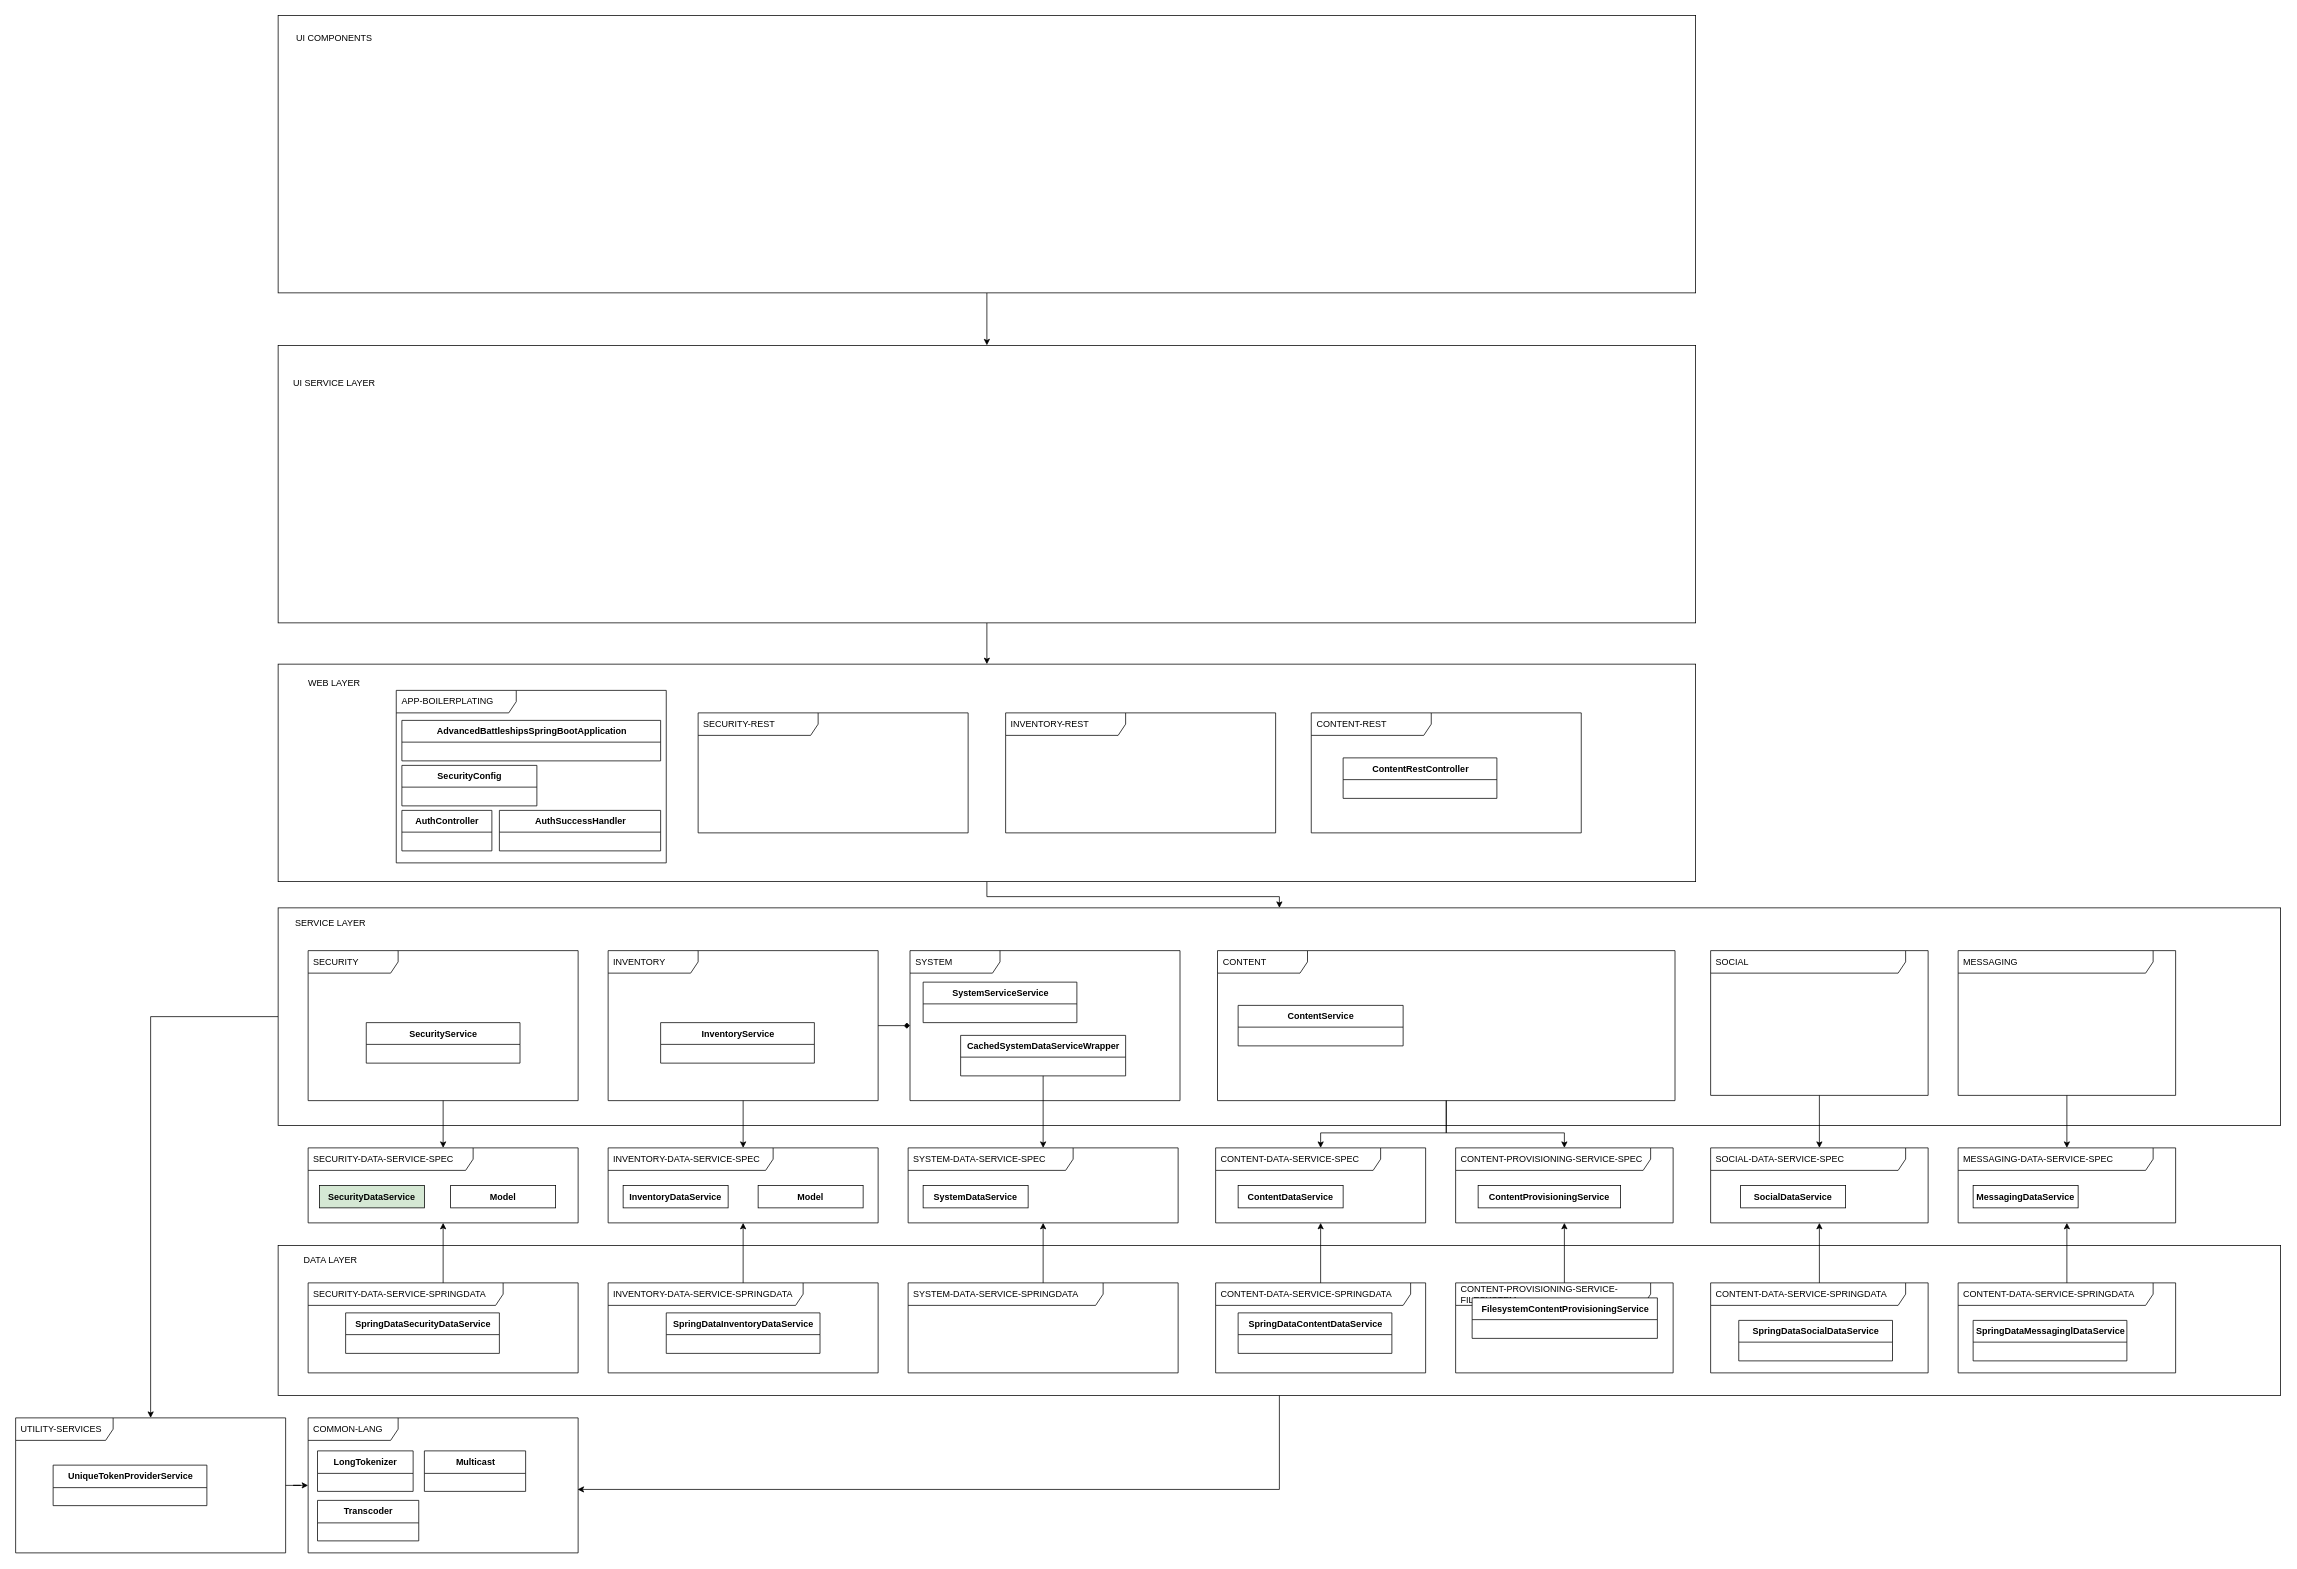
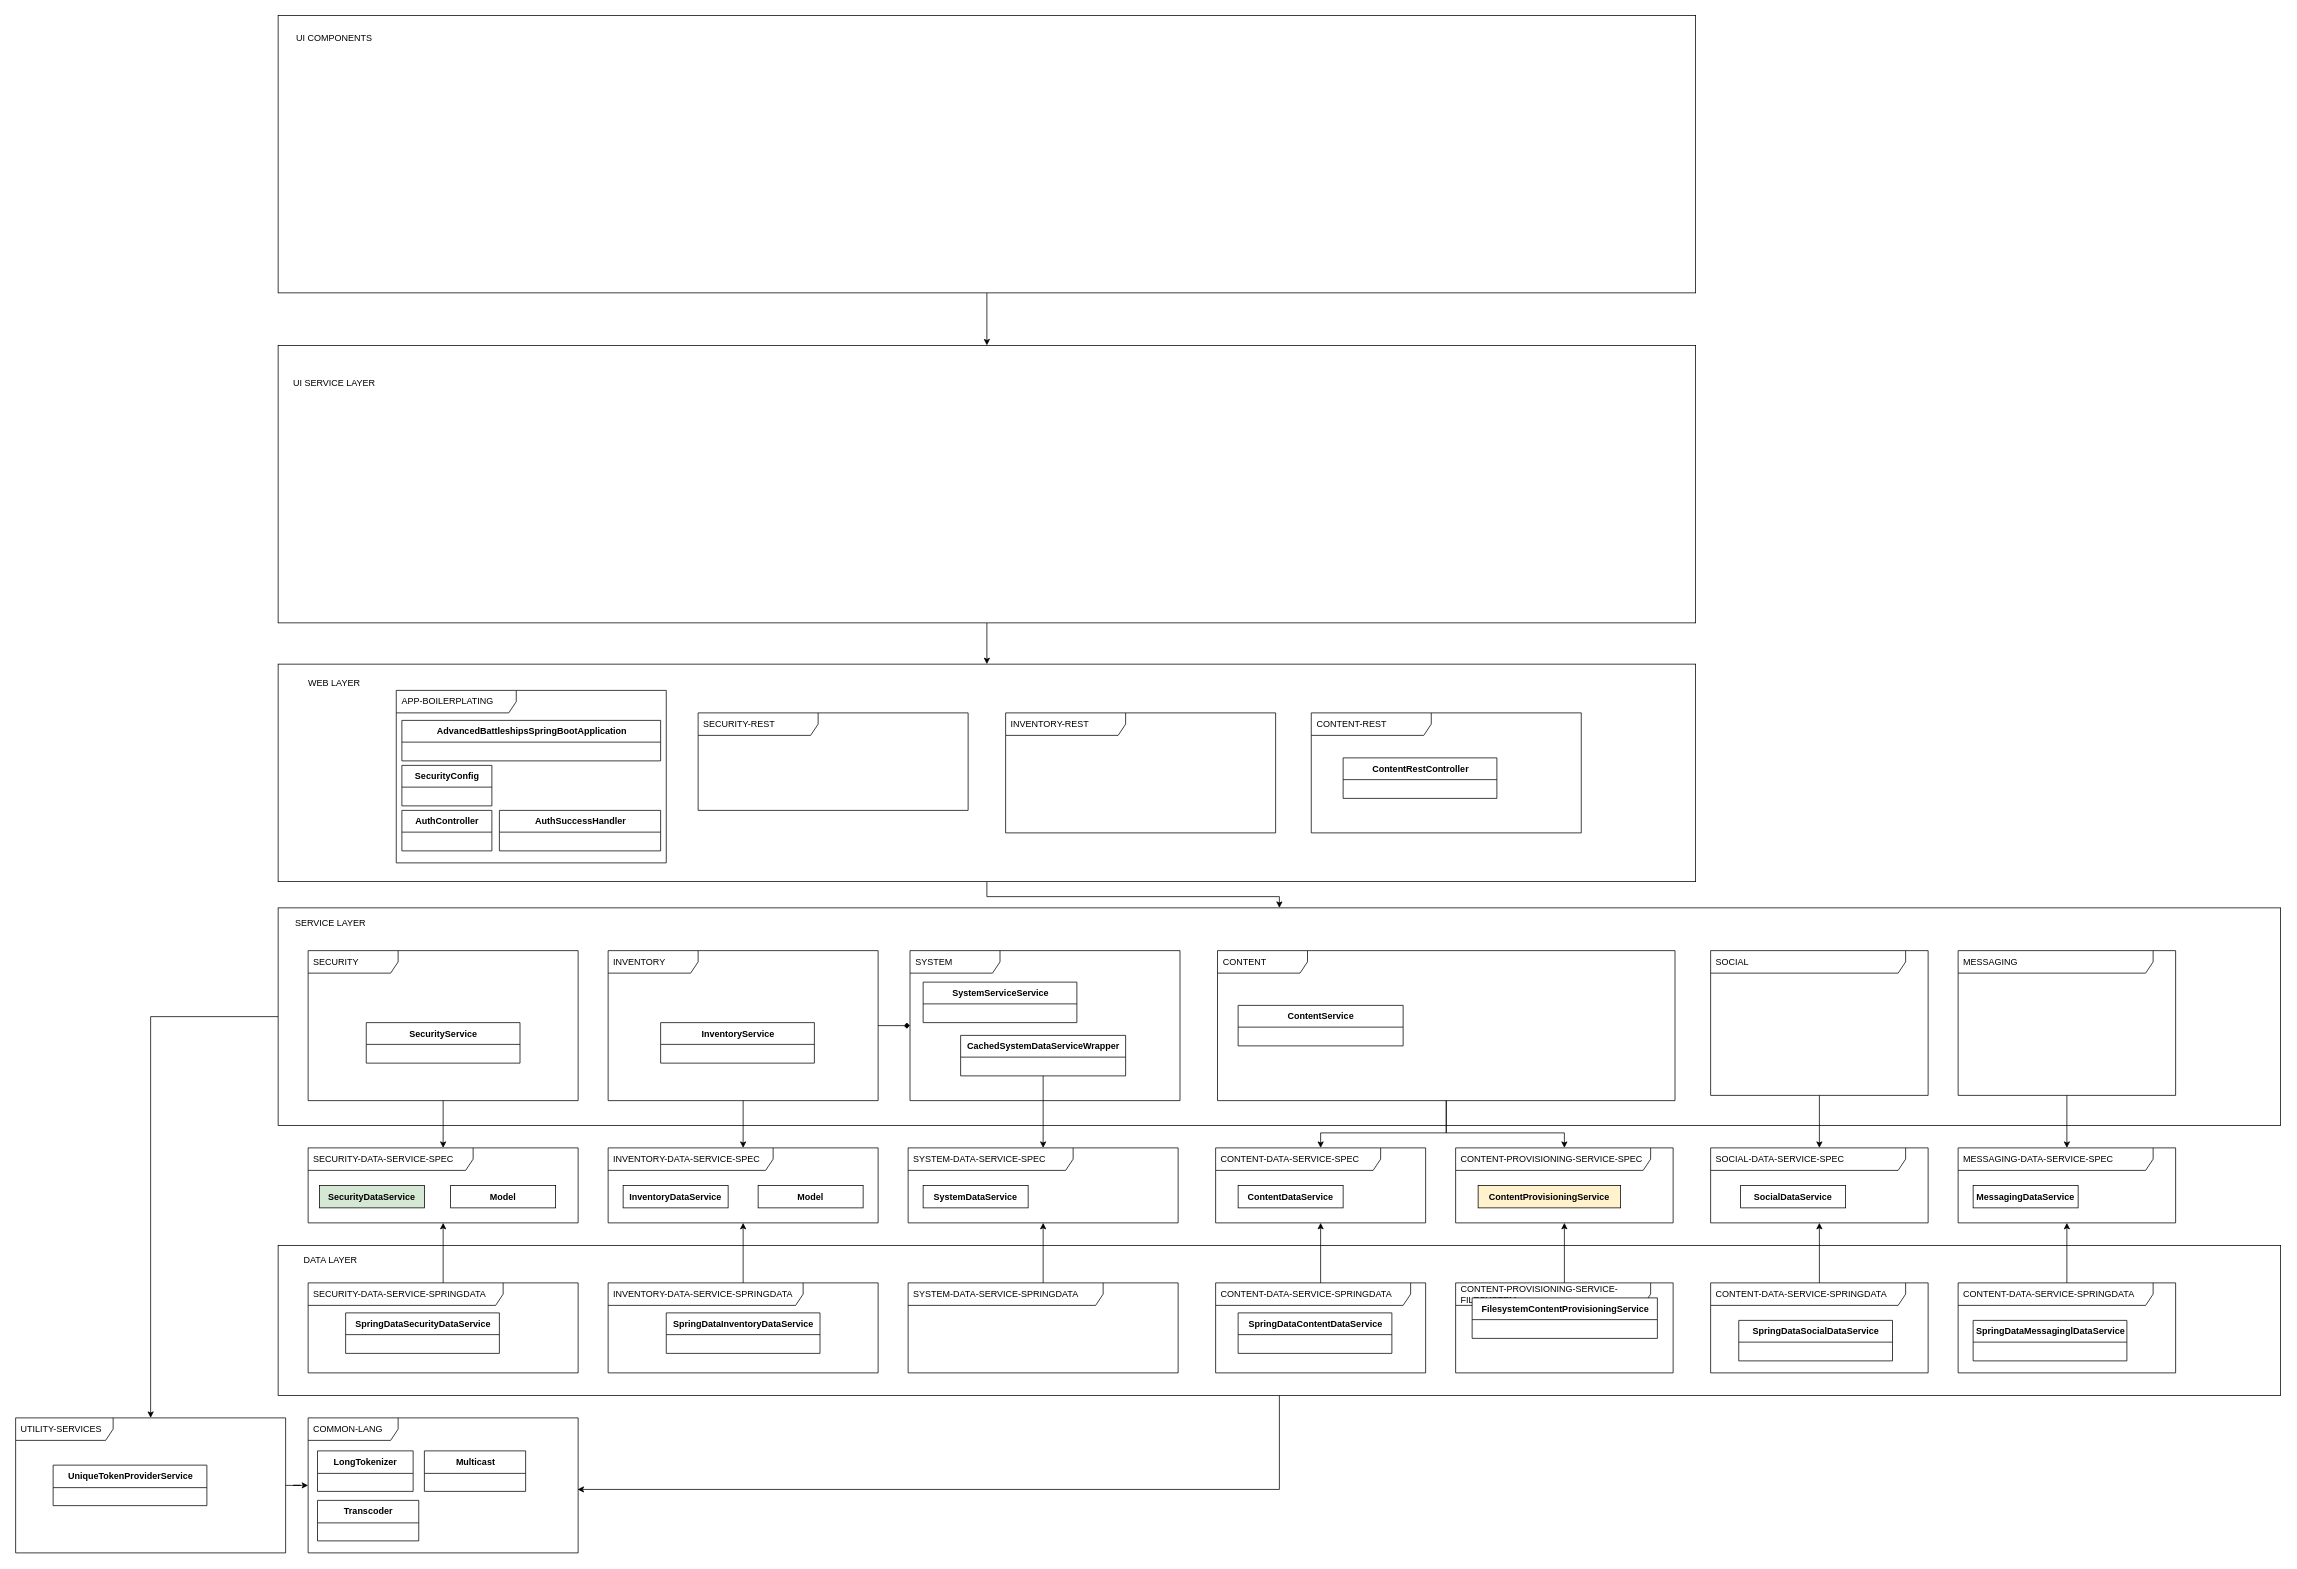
node "SECURITY-REST": size 270x120 -> 270x98
node "SecurityConfig": size 135x41 -> 90x41
node "ContentProvisioningService": fillcolor #ffffff -> #fff2cc
